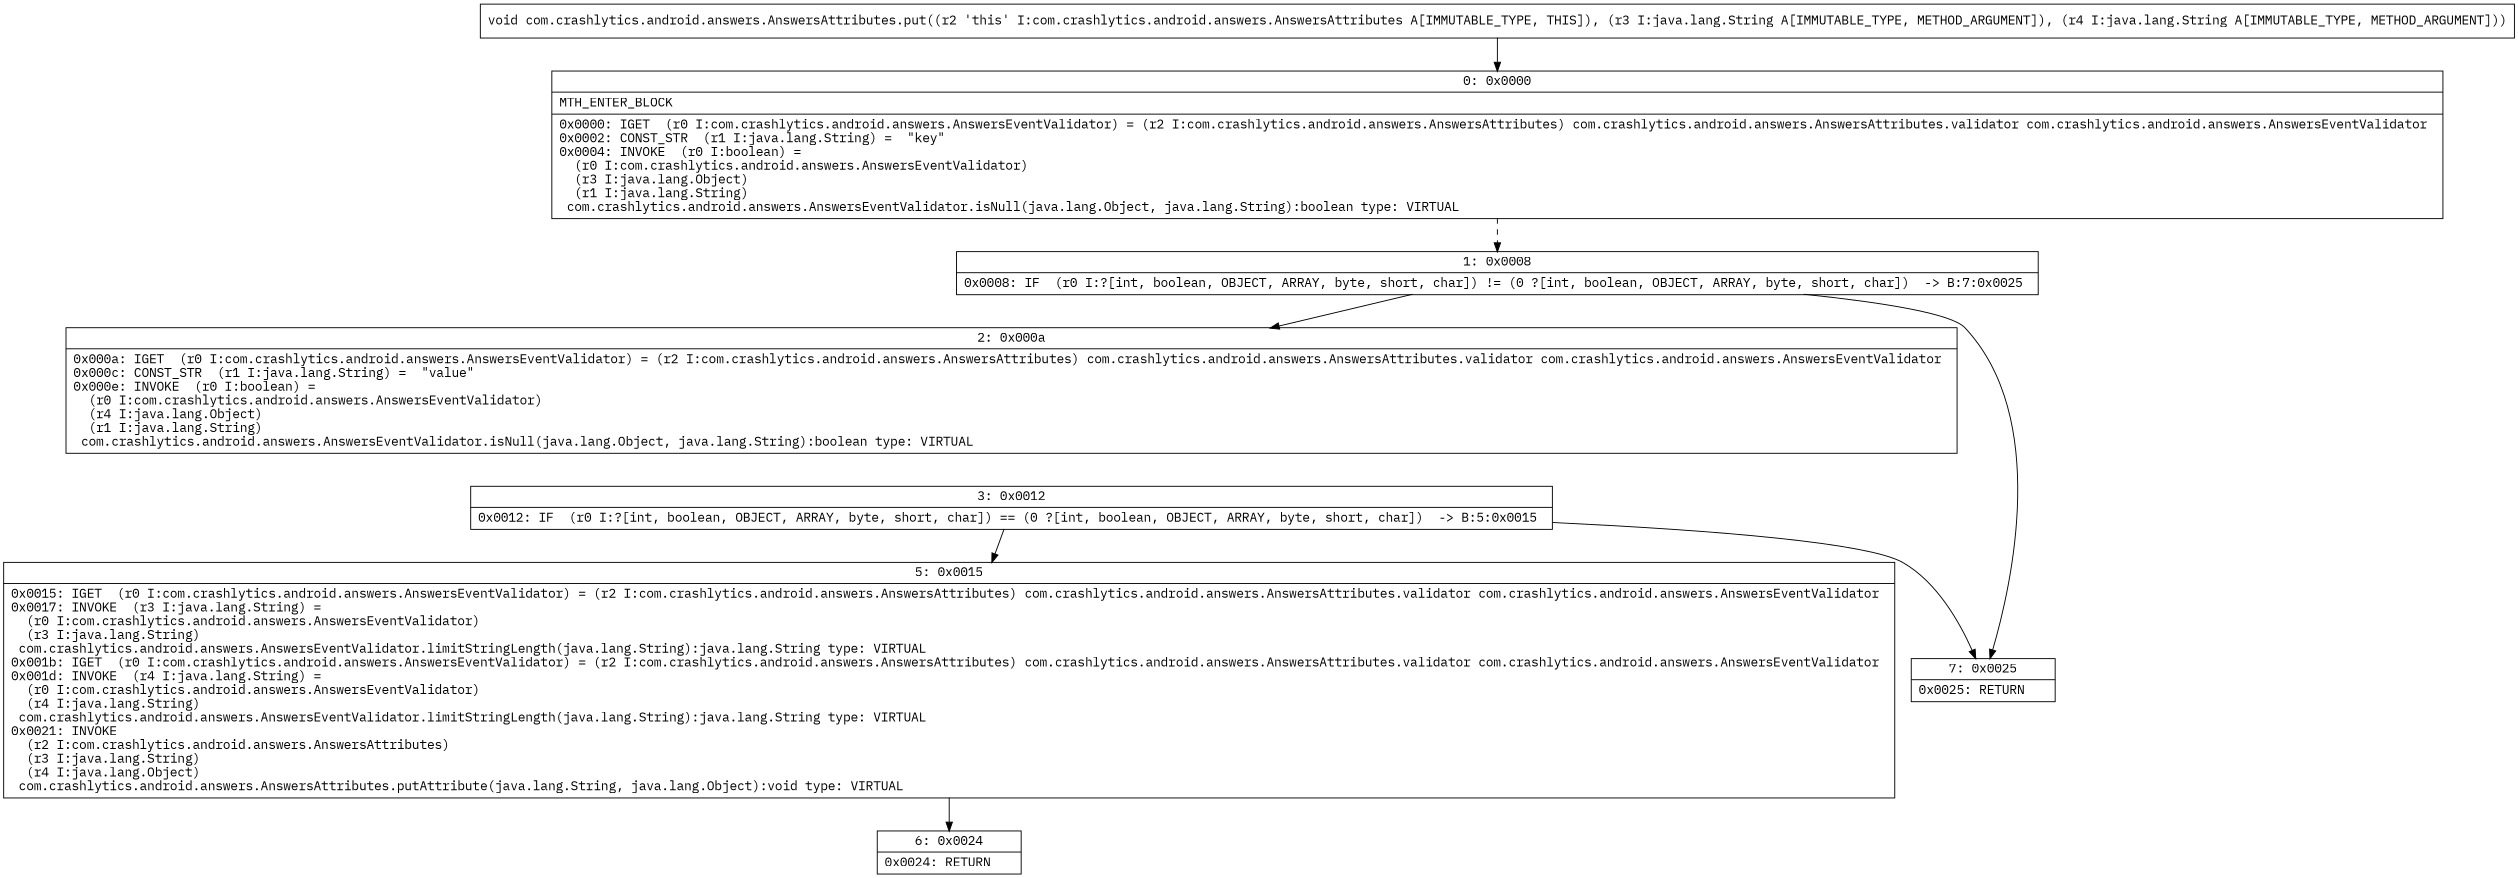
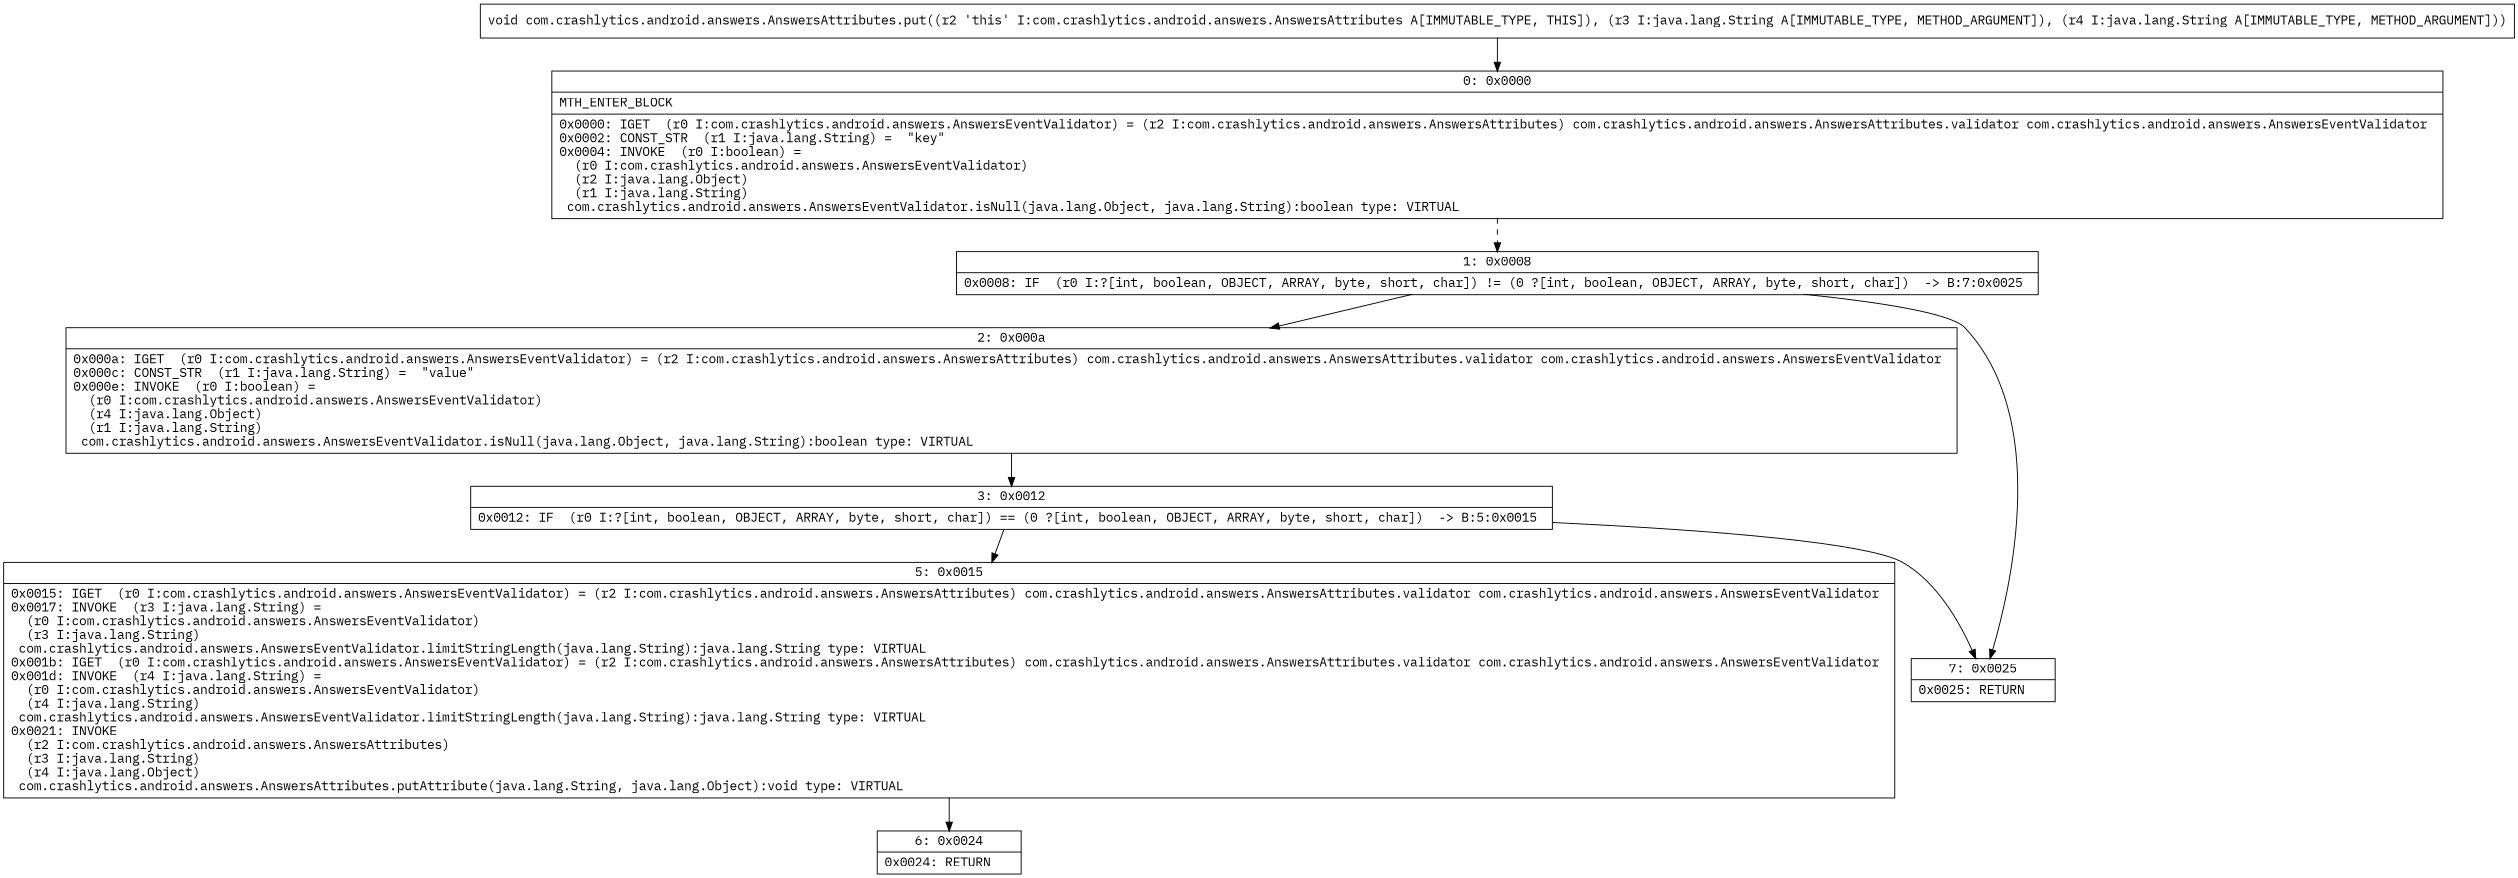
node "0: 0x0000": text "(r3 I:java.lang.Object)" -> "(r2 I:java.lang.Object)"
edge "2: 0x000a" -> "3: 0x0012": added
